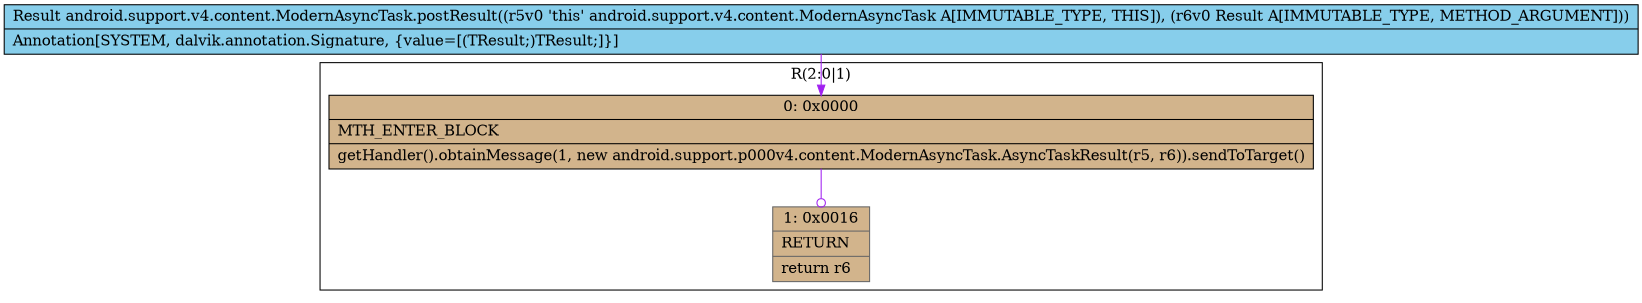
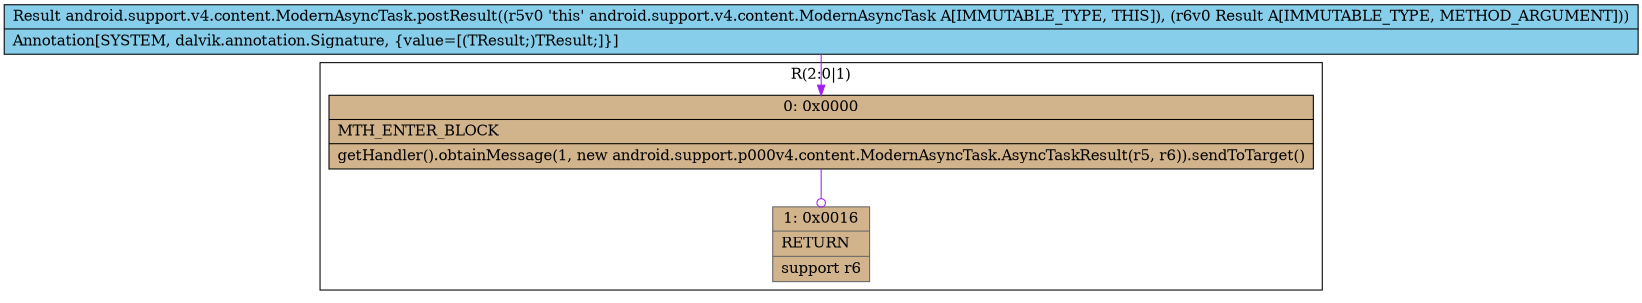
node "1: 0x0016": text "return r6" -> "support r6"
